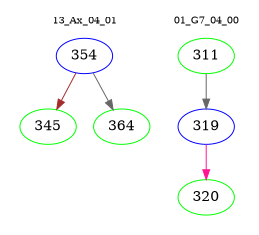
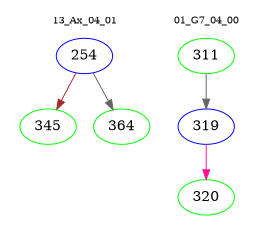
node "354": label "354" -> "254"
